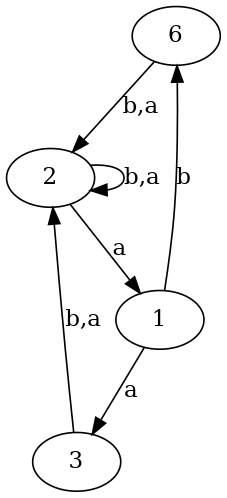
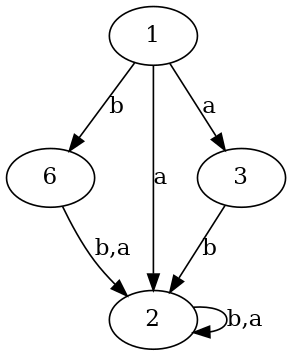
edge "2" -> "1": reversed
edge "3" -> "2": label "b,a" -> "b"
